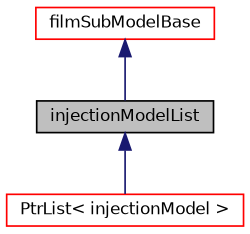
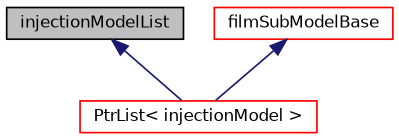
edge "injectionModelList" -> "filmSubModelBase": now "PtrList< injectionModel >" -> "filmSubModelBase"
